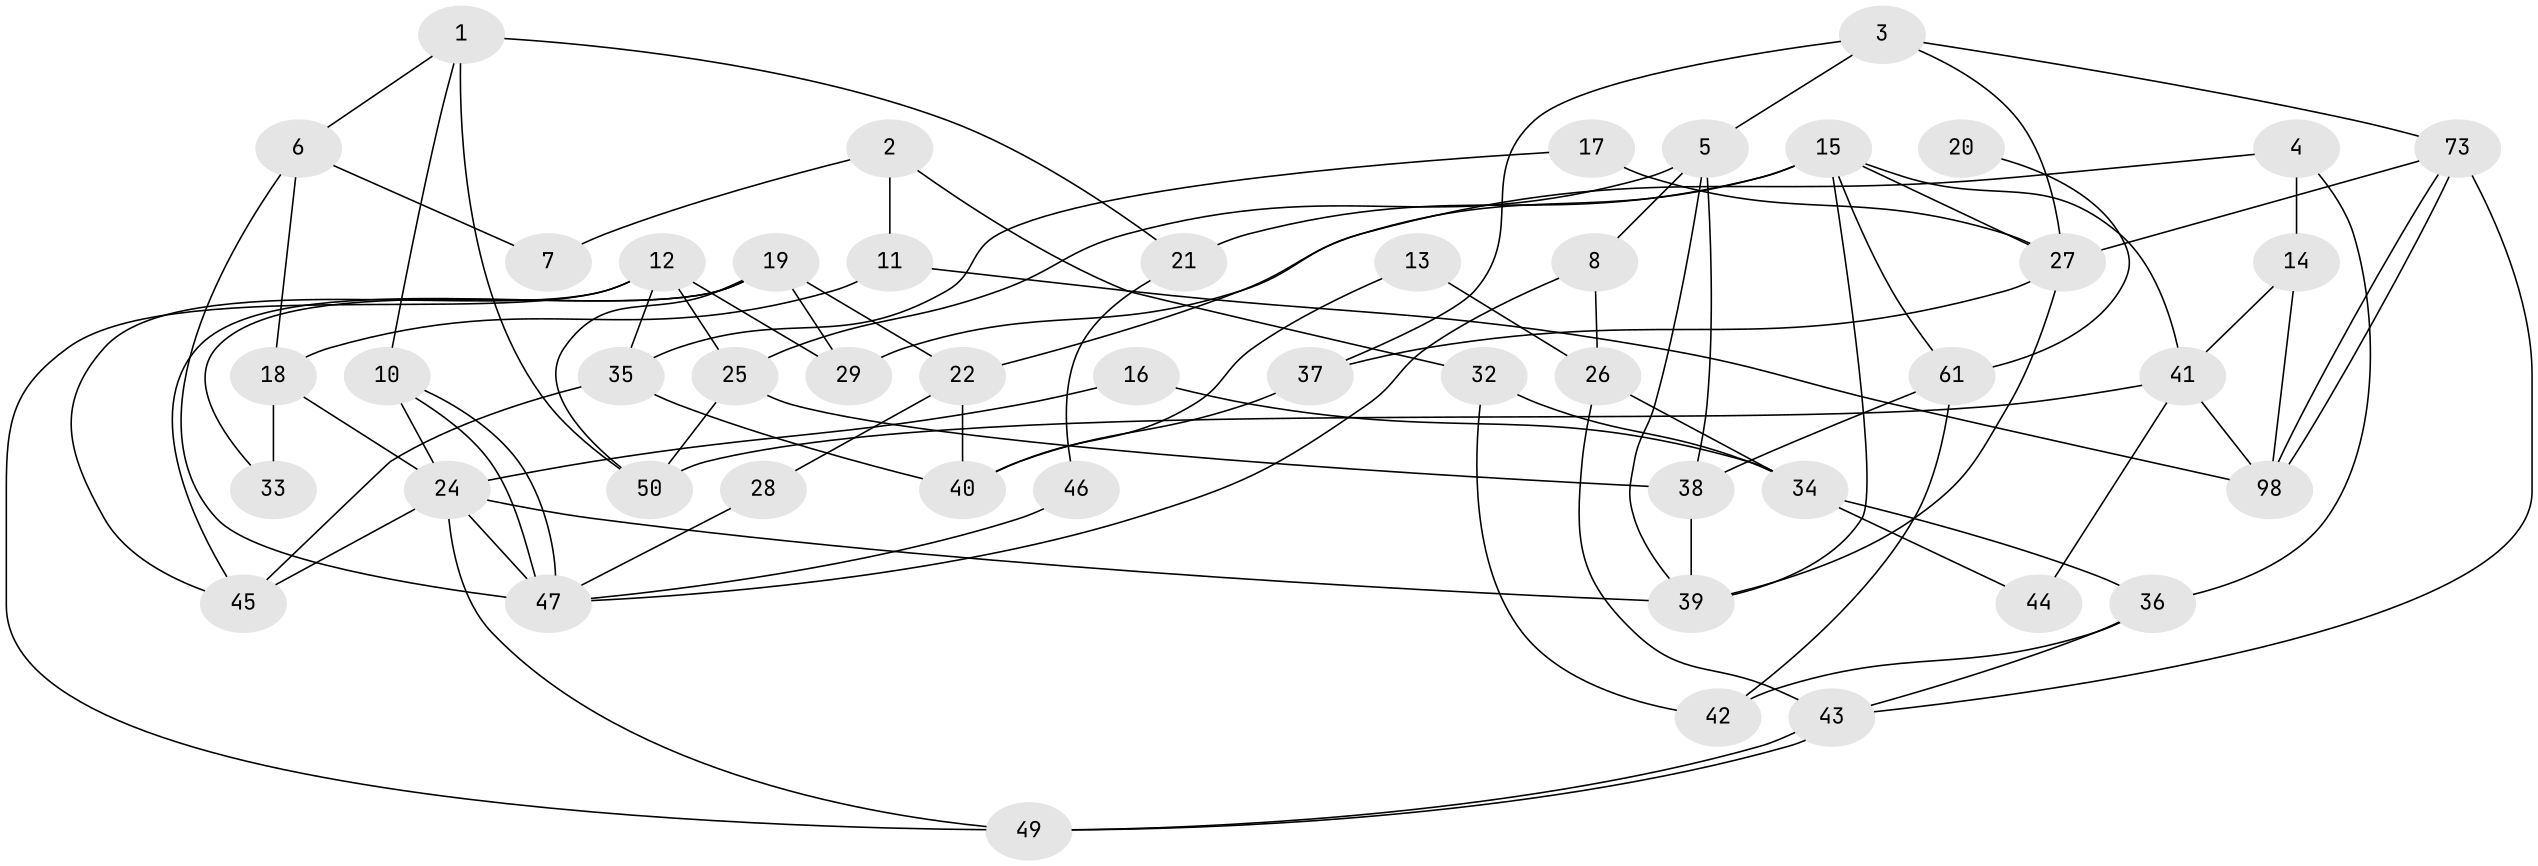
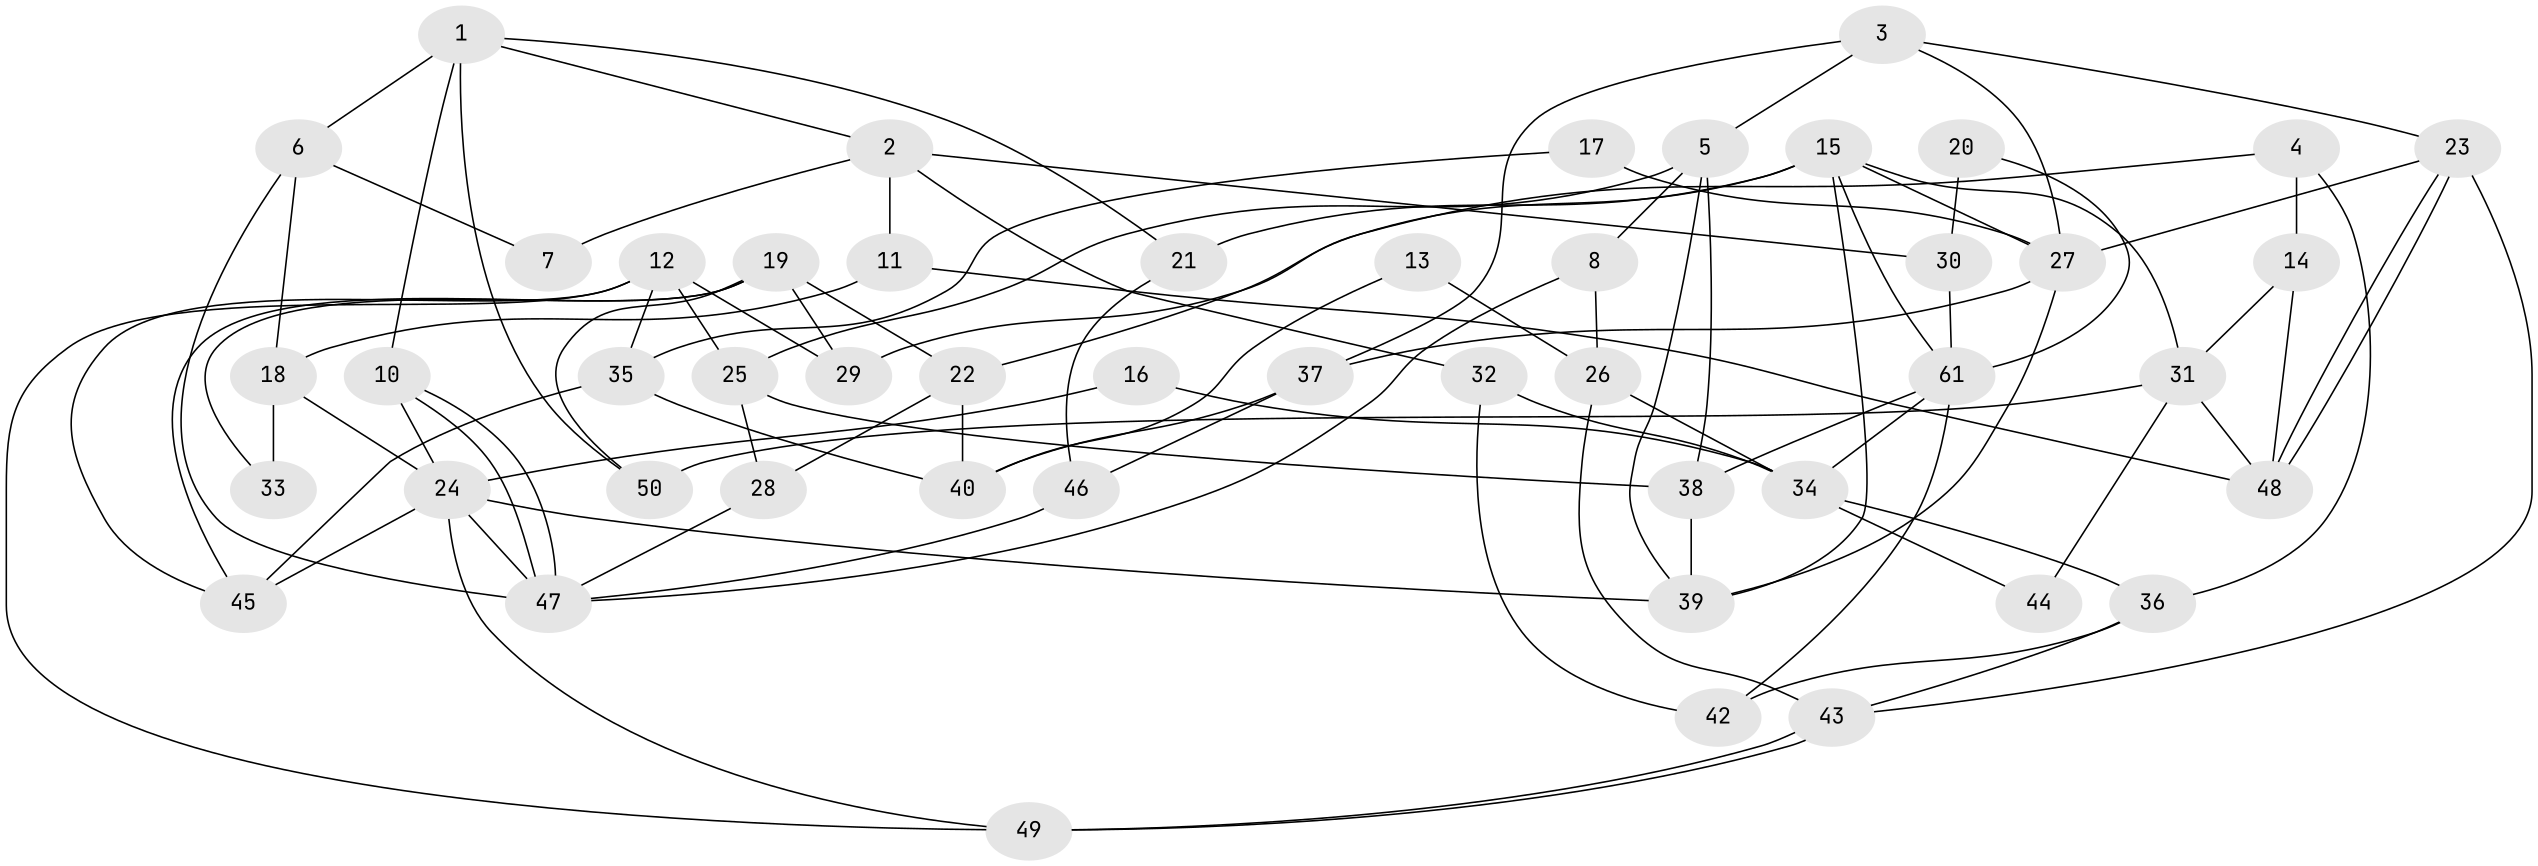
edge "1" -- "2": added
node "73": label "73" -> "23"
node "30": added
node "41": label "41" -> "31"
edge "25" -- "50": now "25" -- "28"
edge "37" -- "46": added
edge "61" -- "34": added
node "98": label "98" -> "48"
